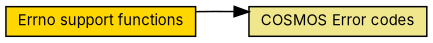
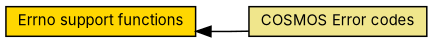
edge "Errno support functions" -> "COSMOS Error codes": reversed
